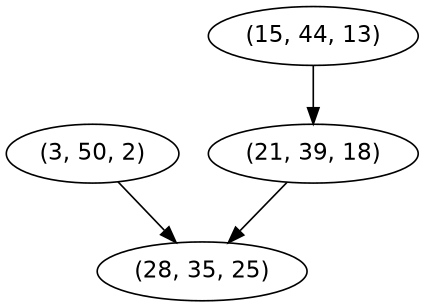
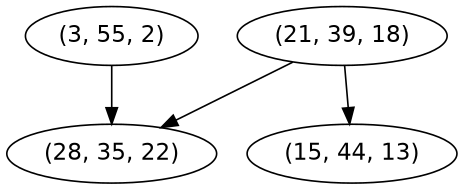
edge "(15, 44, 13)" -> "(21, 39, 18)": reversed
node "(3, 50, 2)": label "(3, 50, 2)" -> "(3, 55, 2)"
node "(28, 35, 25)": label "(28, 35, 25)" -> "(28, 35, 22)"
